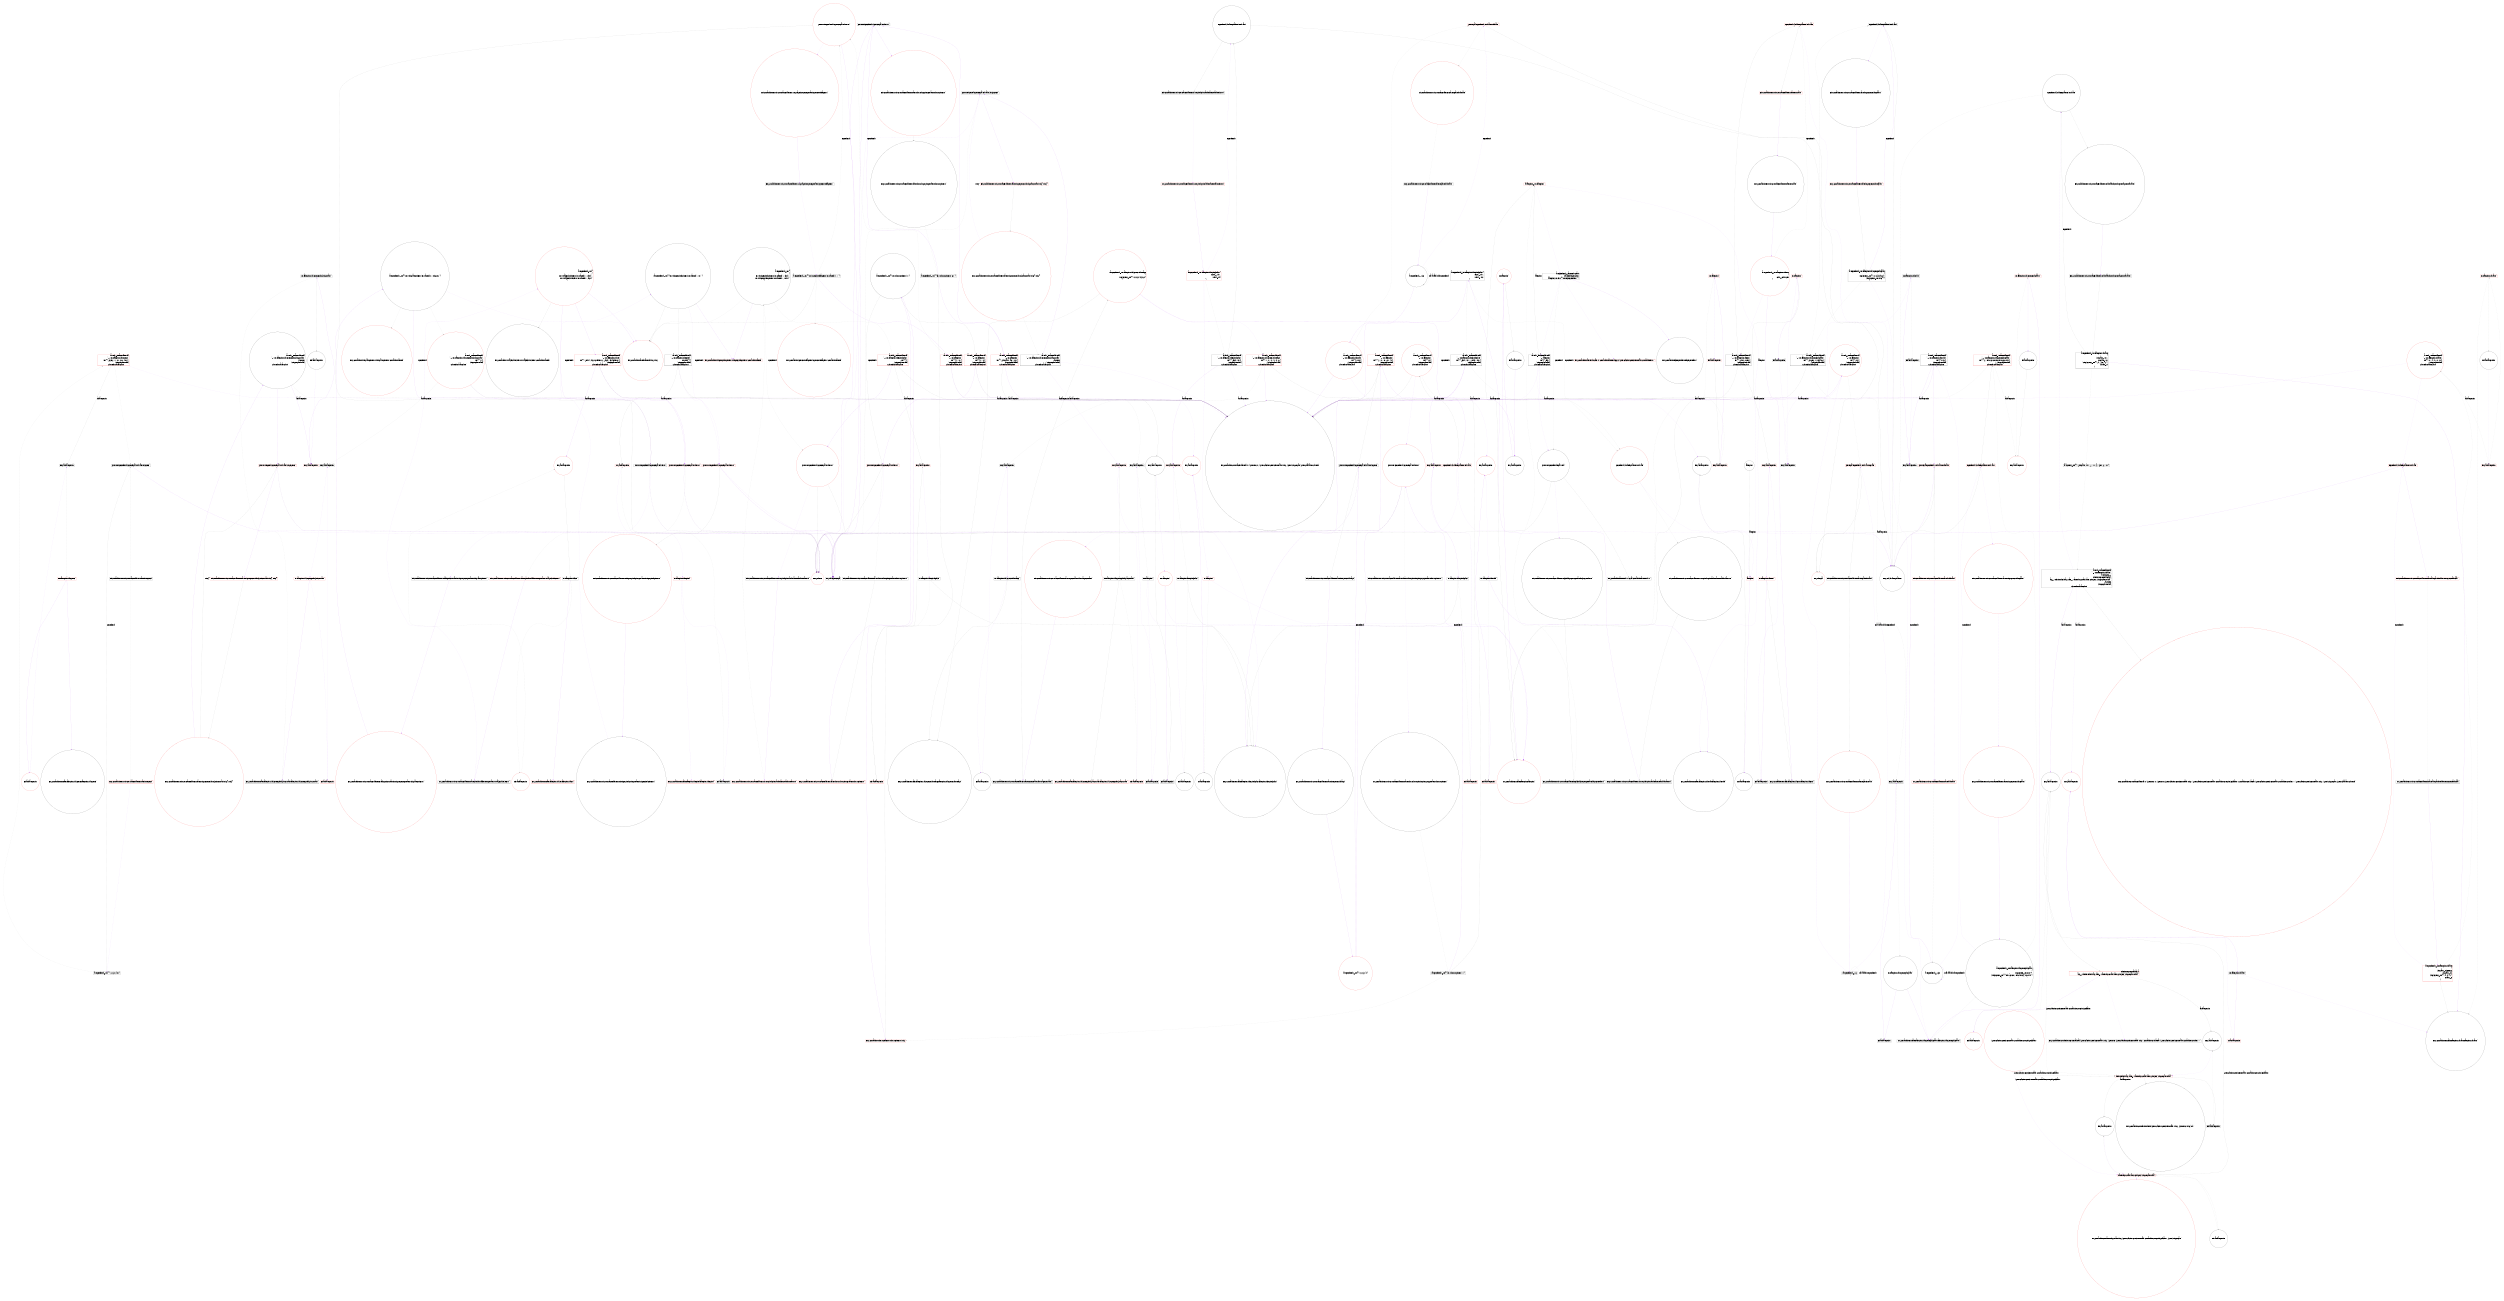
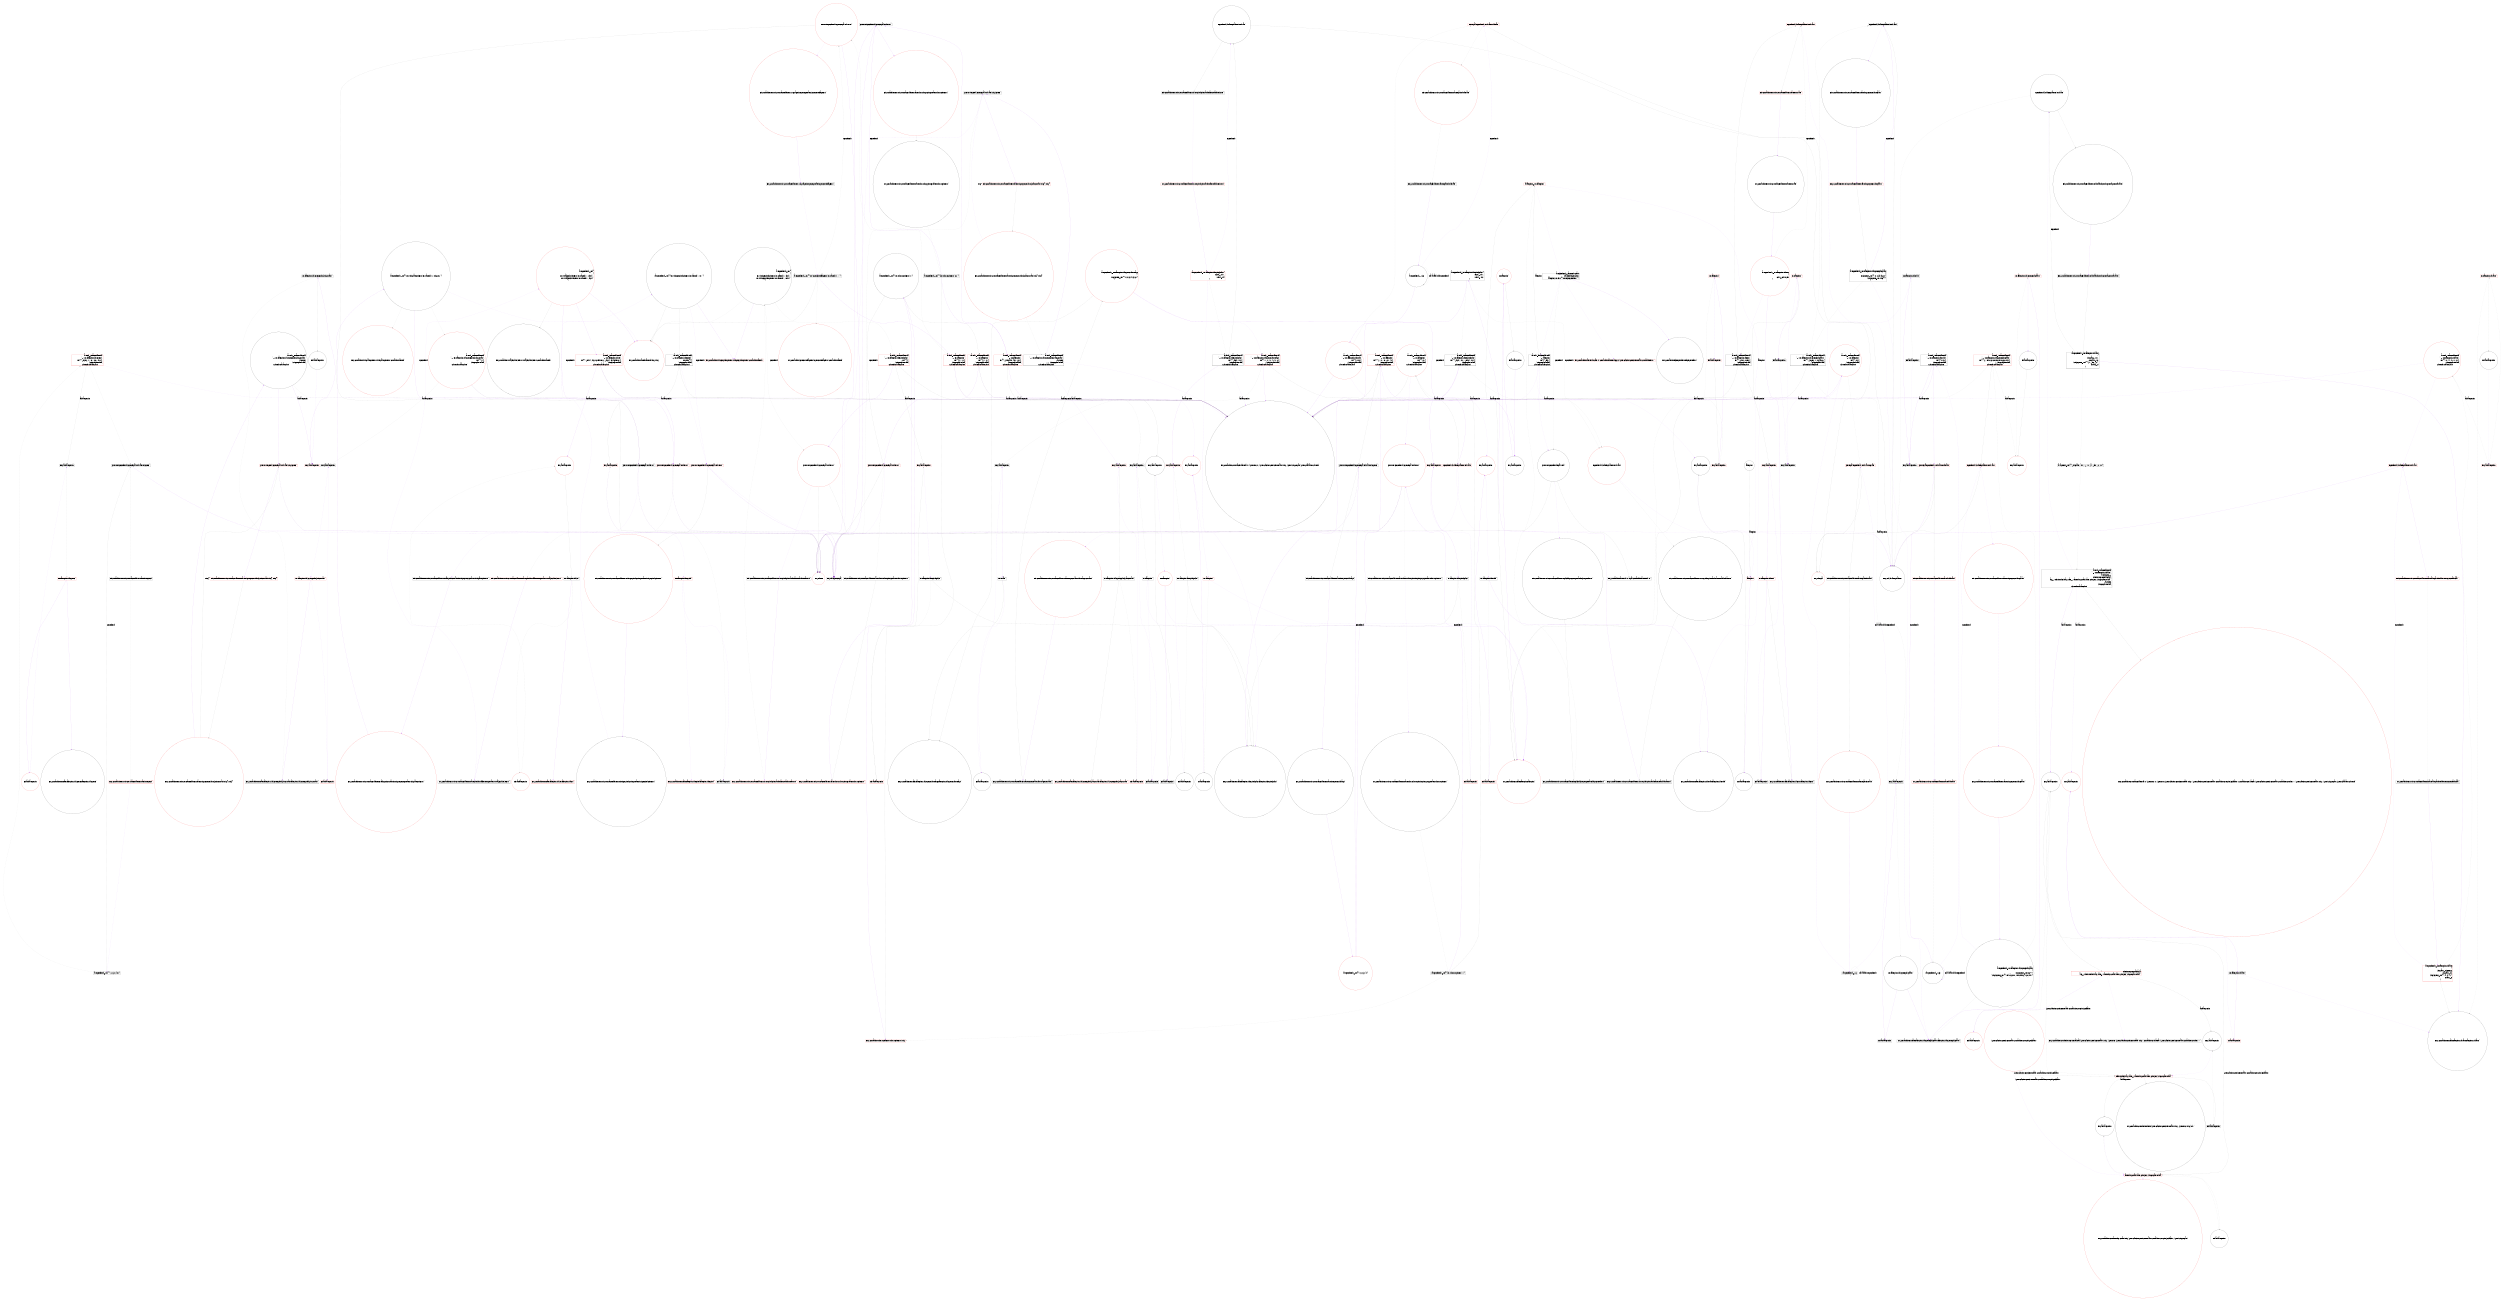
node "new FakeOptionsWithSequenceWithoutRange()": label "new FakeOptionsWithSequenceWithoutRange()" -> "new IntValue()"
